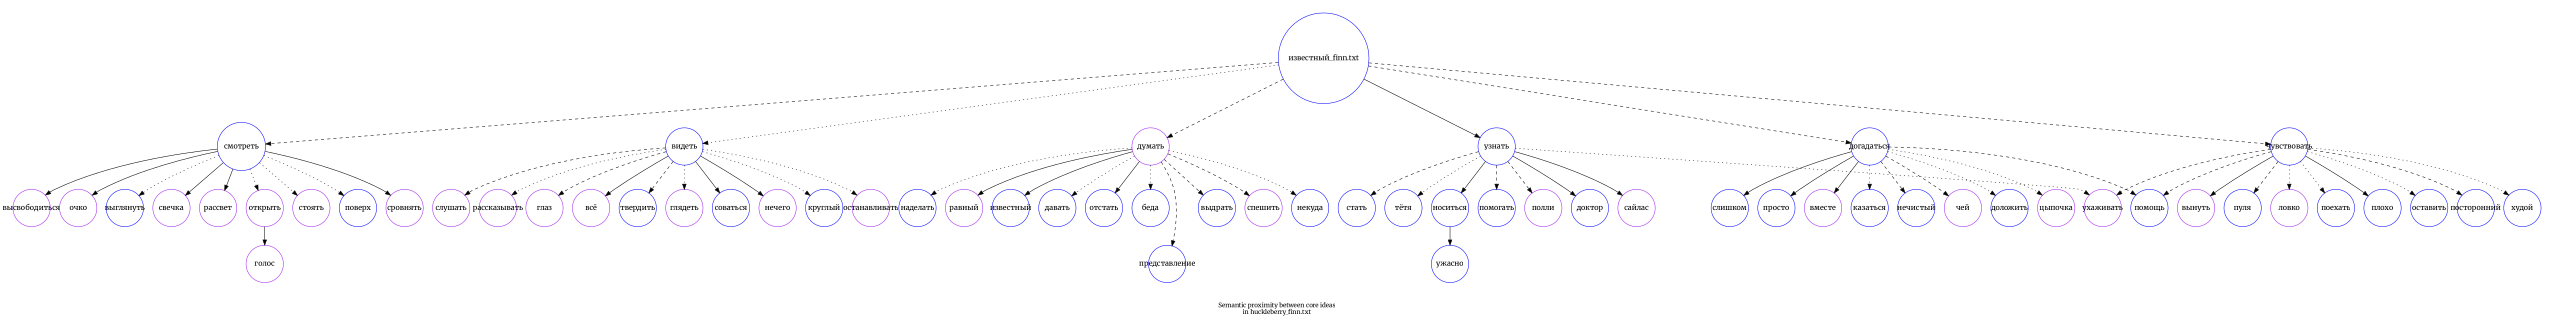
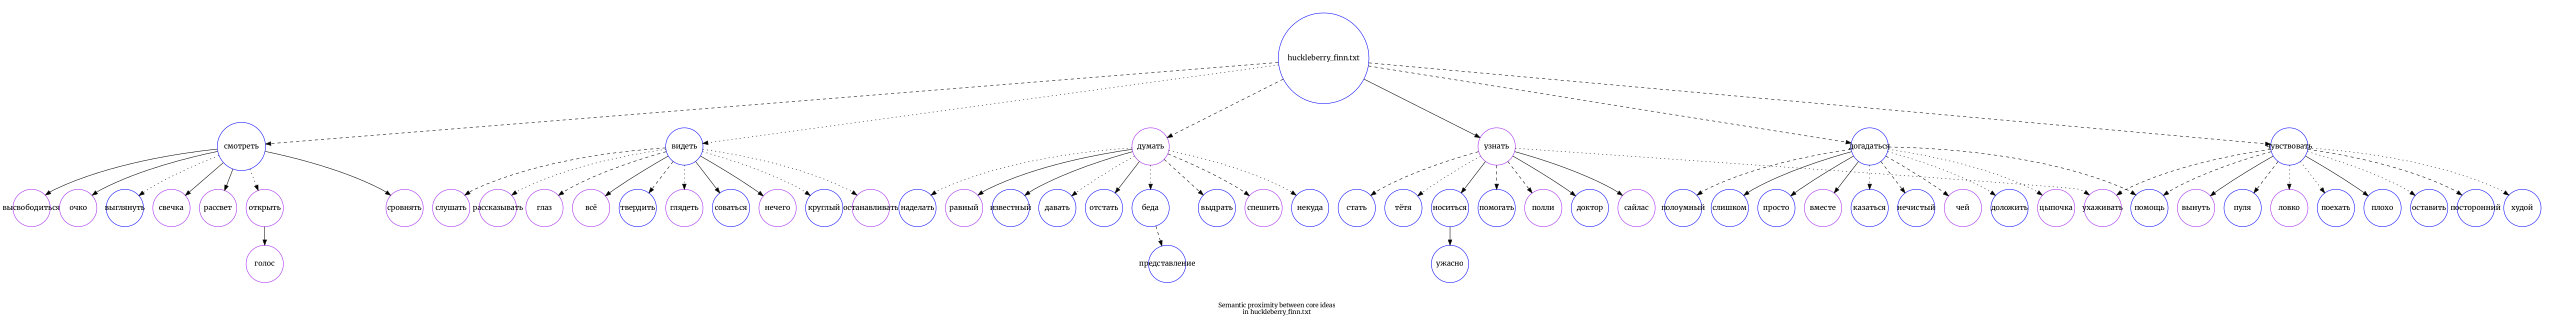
node "известный_finn.txt": label "известный_finn.txt" -> "huckleberry_finn.txt"
node "узнать": color blue -> purple
edge "думать" -> "представление": now "беда" -> "представление"
node "стоять": removed
node "поверх": removed
node "полоумный": added
